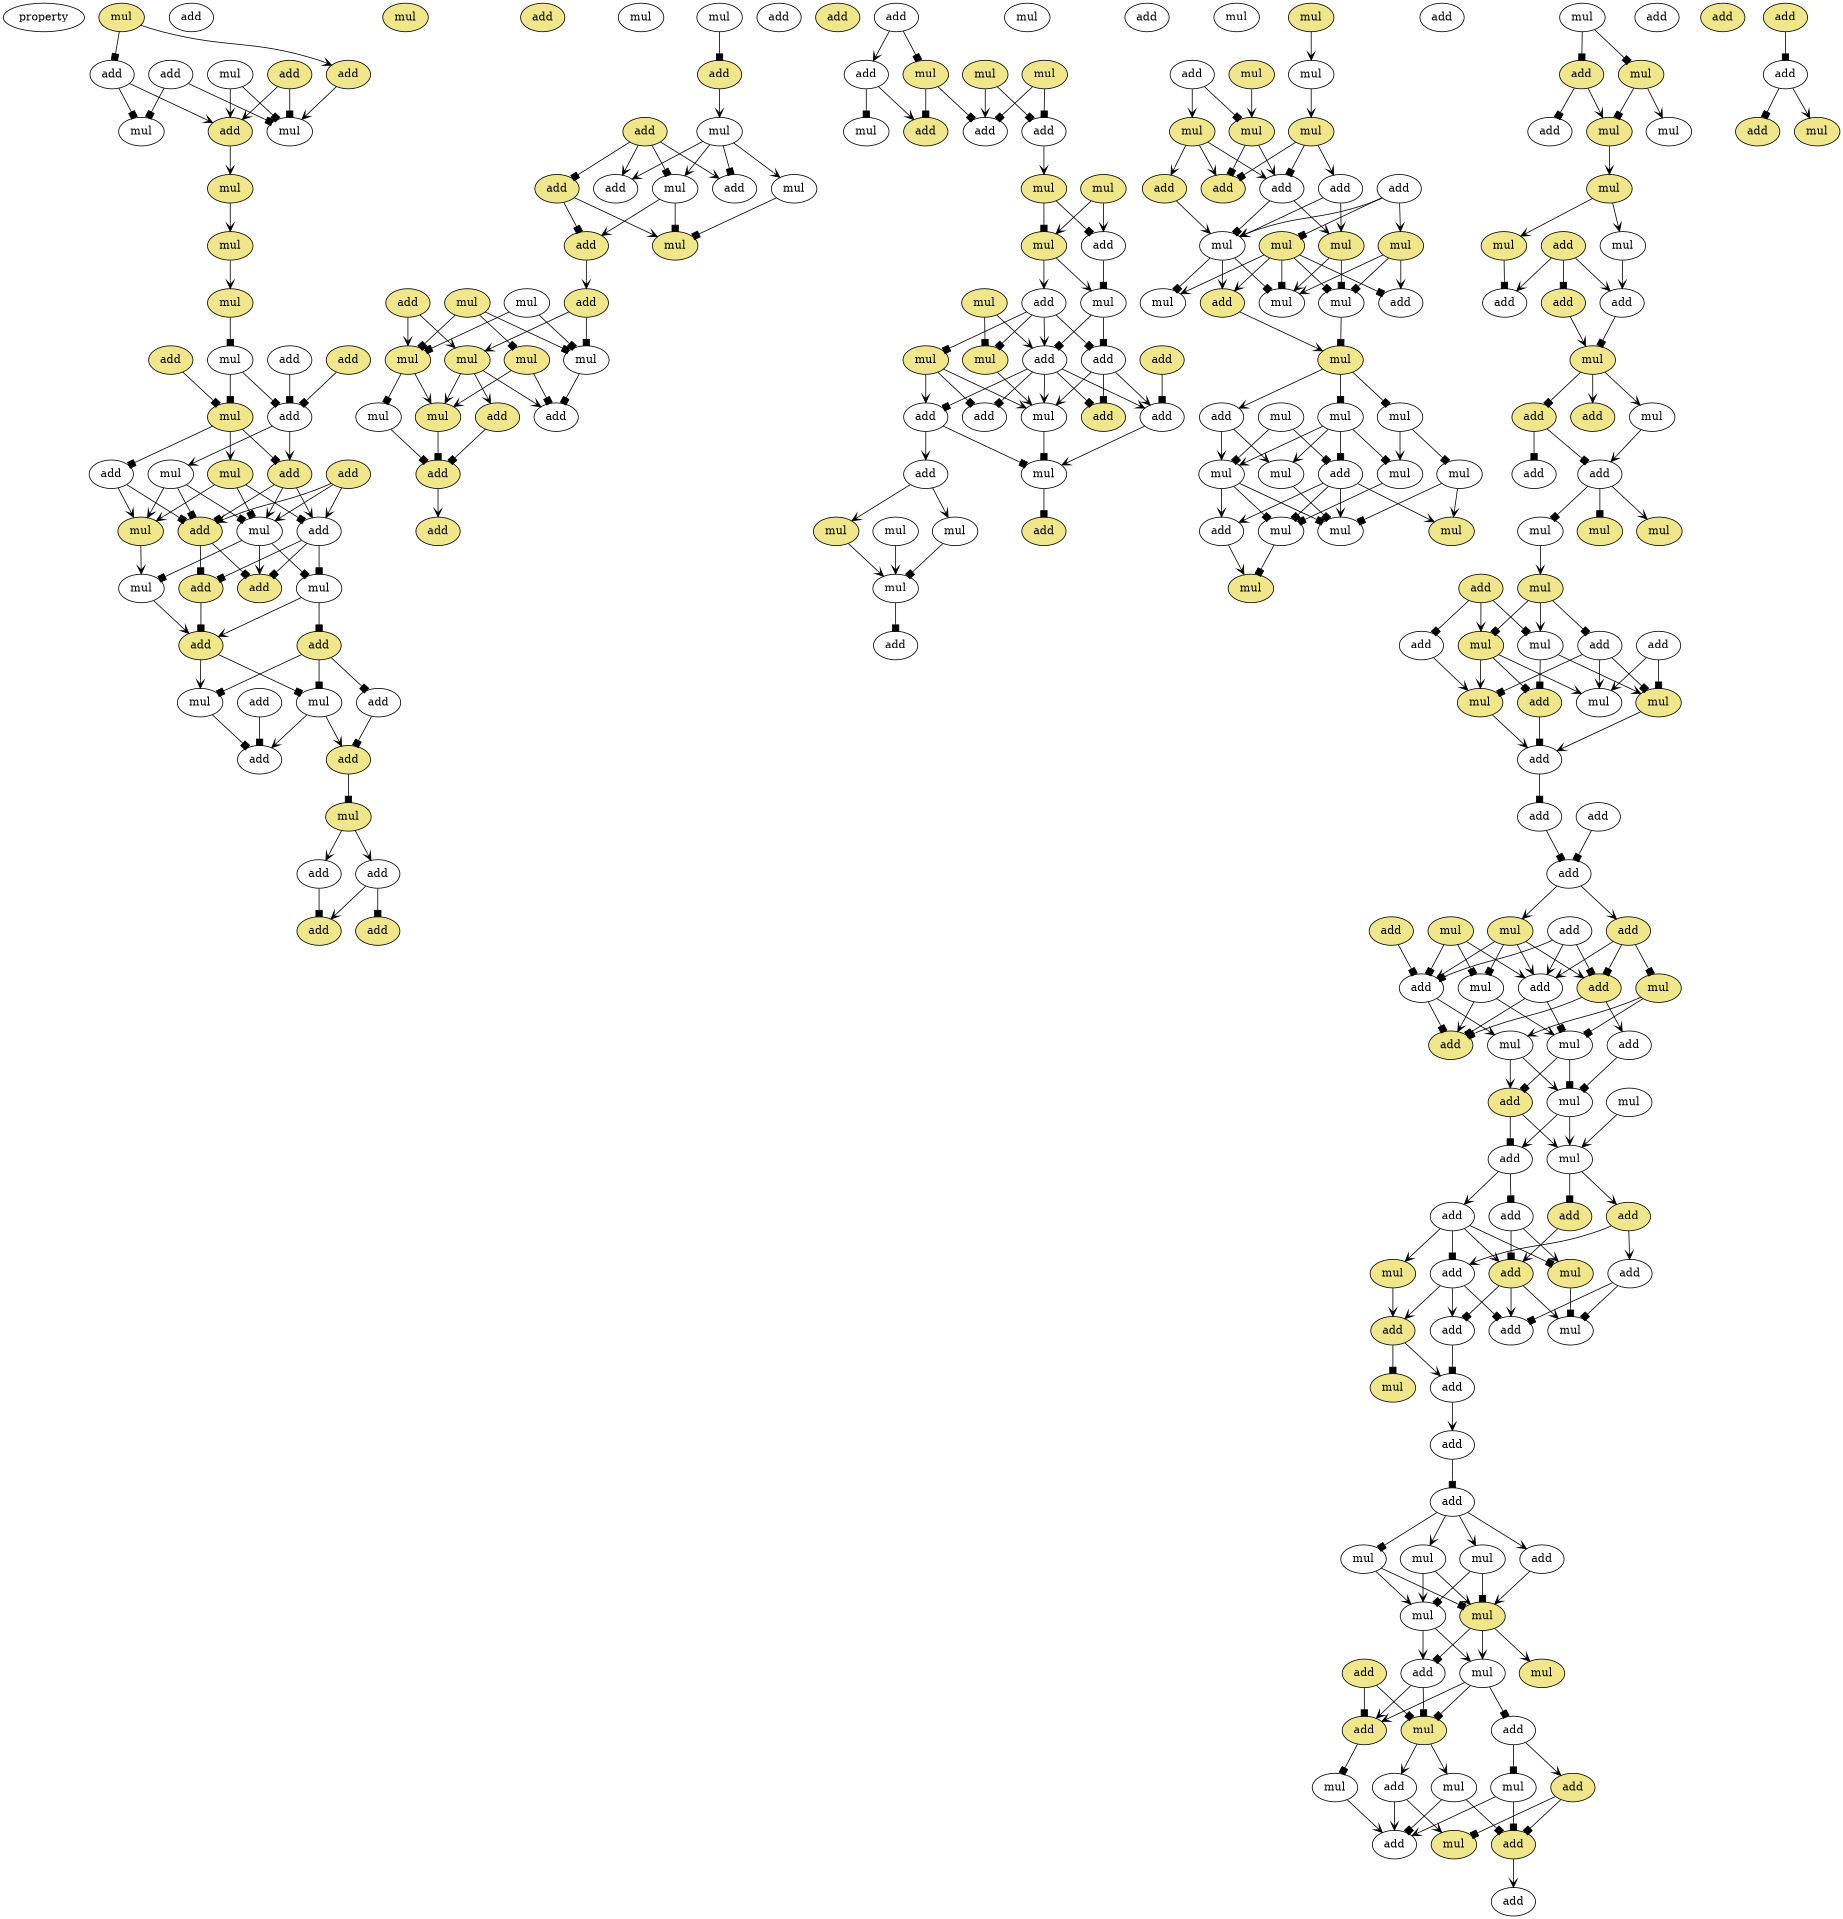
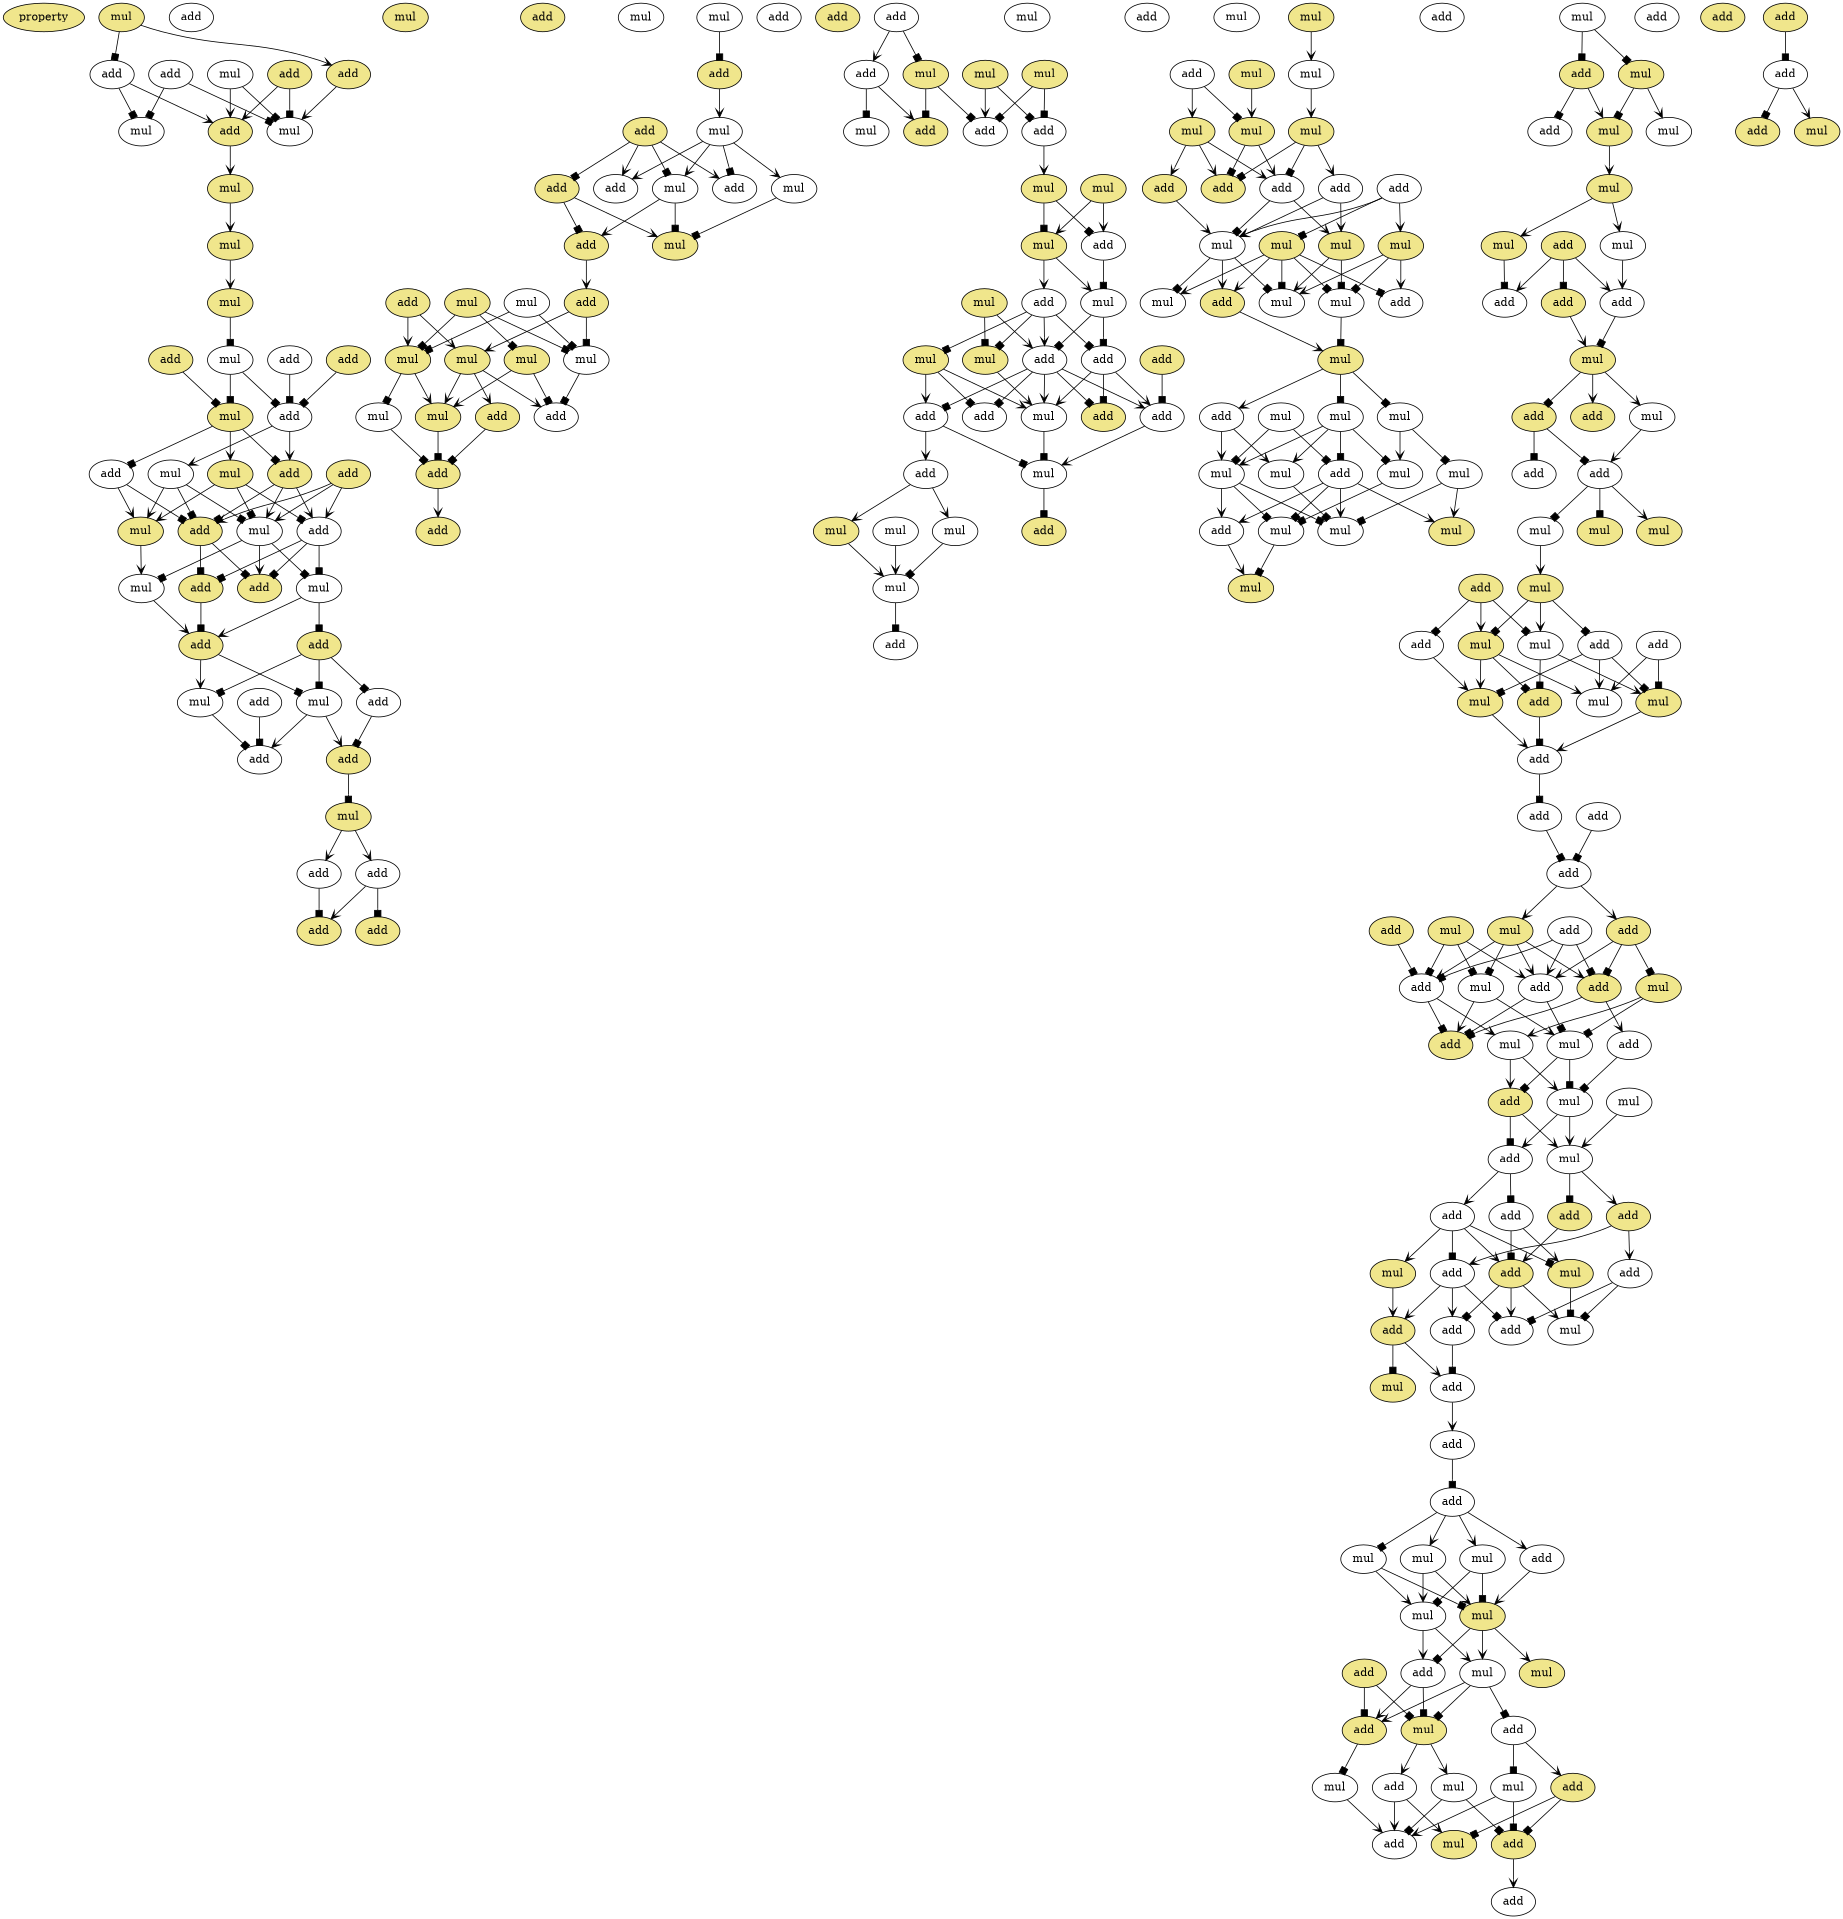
node "property": fillcolor white -> khaki
